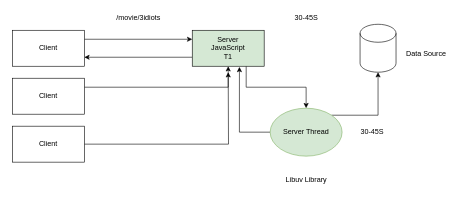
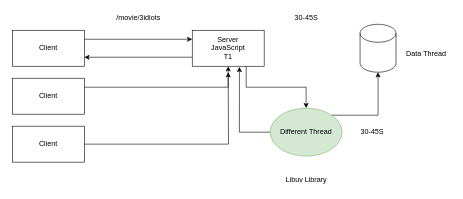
node "Server JavaScript T1": fillcolor #d5e8d4 -> #ffffff
node "Data Source": label "Data Source" -> "Data Thread"
node "Server Thread": label "Server Thread" -> "Different Thread"
